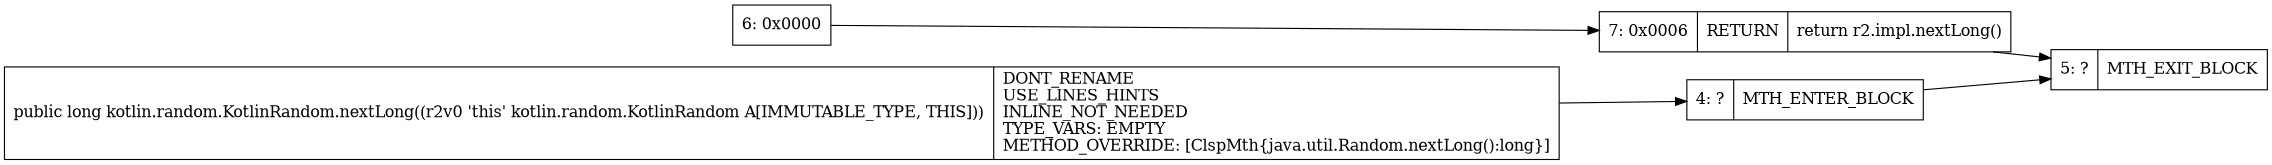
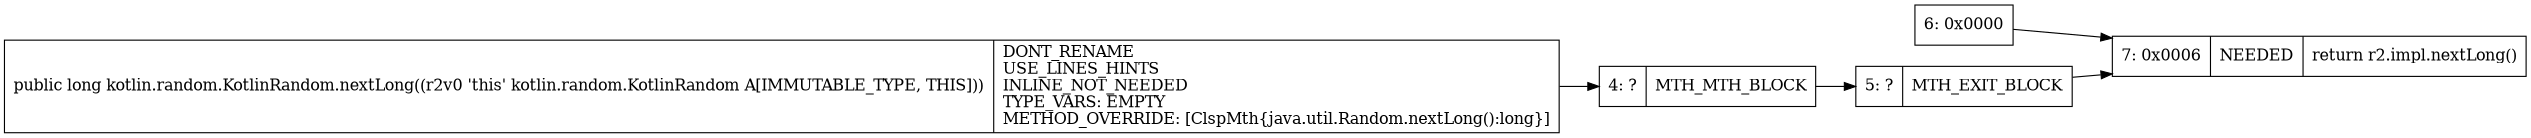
node "7: 0x0006": text "RETURN" -> "NEEDED"
edge "7: 0x0006" -> "5: ?": reversed
node "4: ?": text "MTH_ENTER_BLOCK" -> "MTH_MTH_BLOCK"
